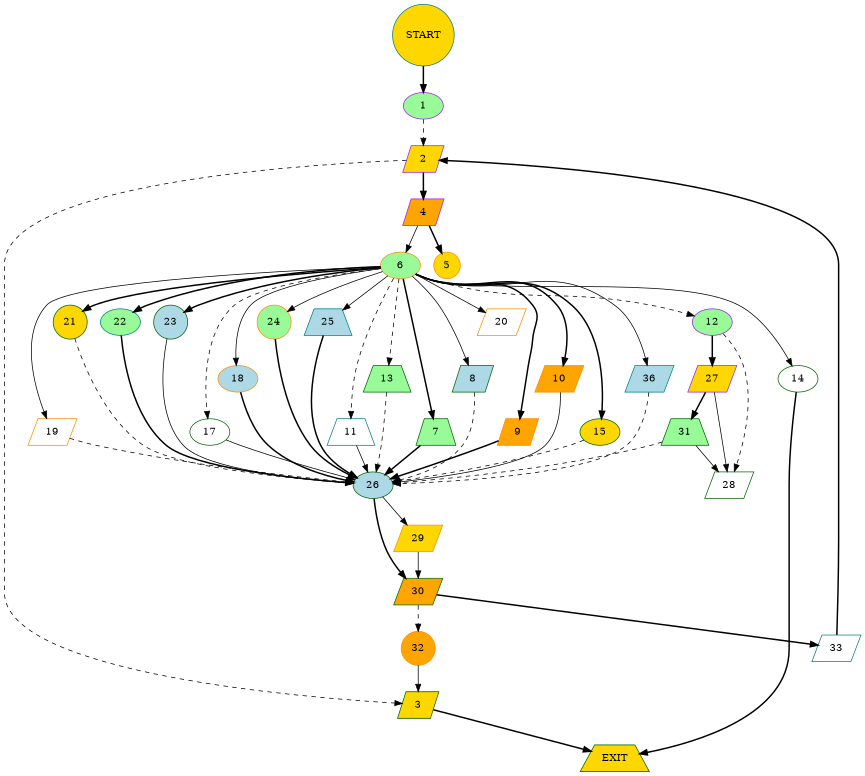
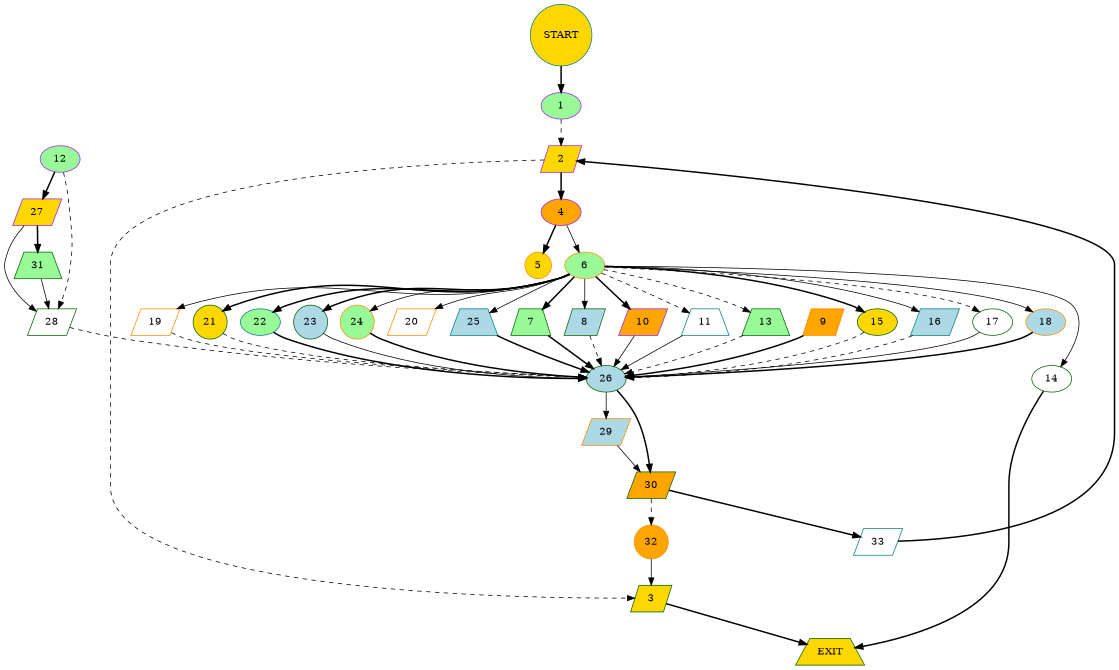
node "4": shape parallelogram -> ellipse
edge "6" -> "12": removed
edge "6" -> "9": removed
node "10": color darkorange -> purple
node "36": label "36" -> "16"
edge "31" -> "26": now "28" -> "26"
node "29": fillcolor gold -> lightblue
